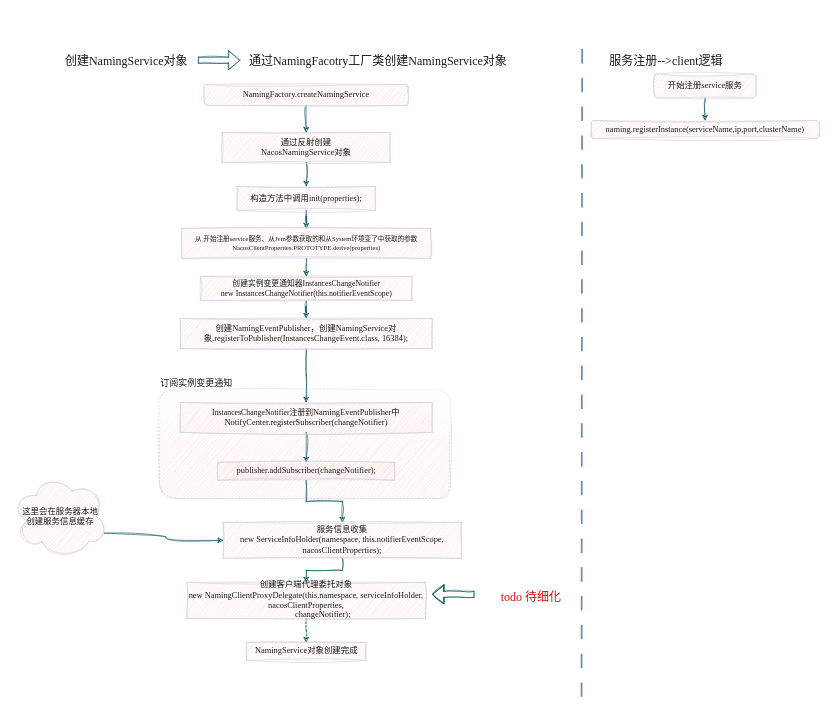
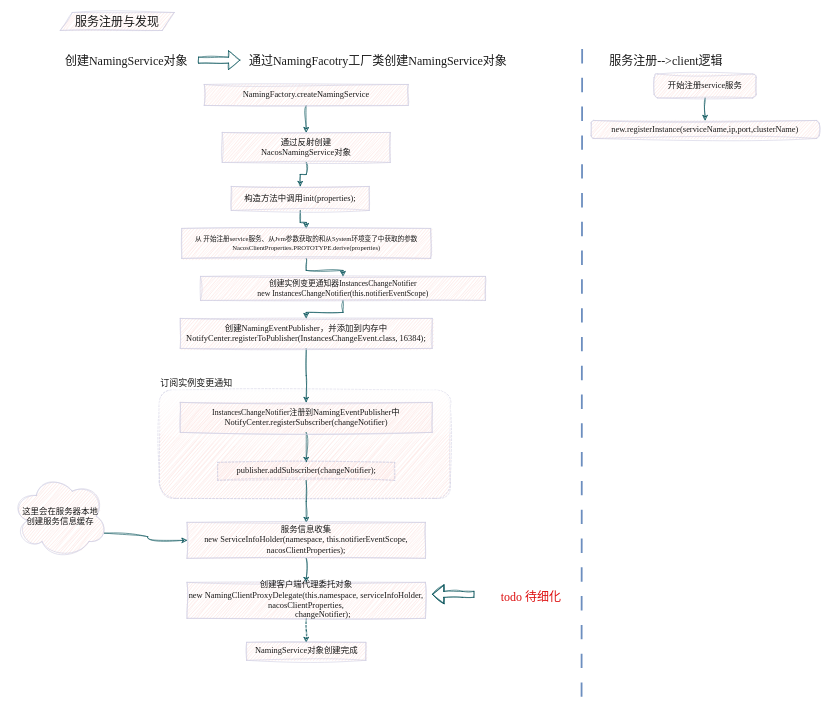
node "服务注册与发现": added
node "NamingFactory.createNamingService": shape rounded rectangle -> rectangle
node "naming.registerInstance(serviceName,ip,port,clusterName)": label "naming.registerInstance(serviceName,ip,port,clusterName)" -> "new.registerInstance(serviceName,ip,port,clusterName)"
node "构造方法中调用init(properties);": moved (306, 198) -> (300, 198)
node "创建实例变更通知器InstancesChangeNotifier new InstancesChangeNotifier(this.notifierEventScope)": size 212x24 -> 285x24
node "创建NamingEventPublisher，创建NamingService对象.registerToPublisher(InstancesChangeEvent.class, 16384);": label "创建NamingEventPublisher，创建NamingService对象.registerToPublisher(InstancesChangeEvent.class, 16384);" -> "创建NamingEventPublisher，并添加到内存中NotifyCenter.registerToPublisher(InstancesChangeEvent.class, 16384);"
node "publisher.addSubscriber(changeNotifier);": style solid -> dashed
node "服务信息收集 new ServiceInfoHolder(namespace, this.notifierEventScope, nacosClientProperties);": moved (342, 540) -> (306, 540)
